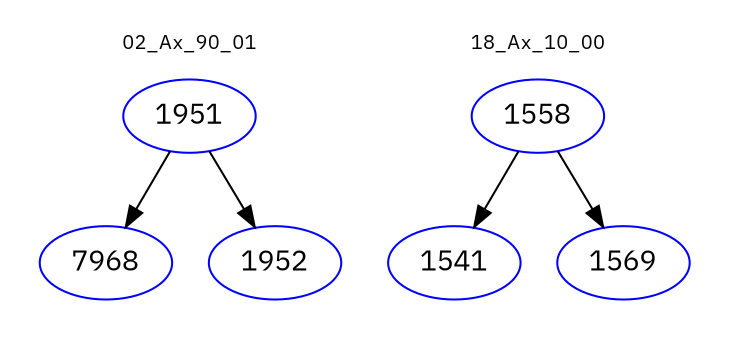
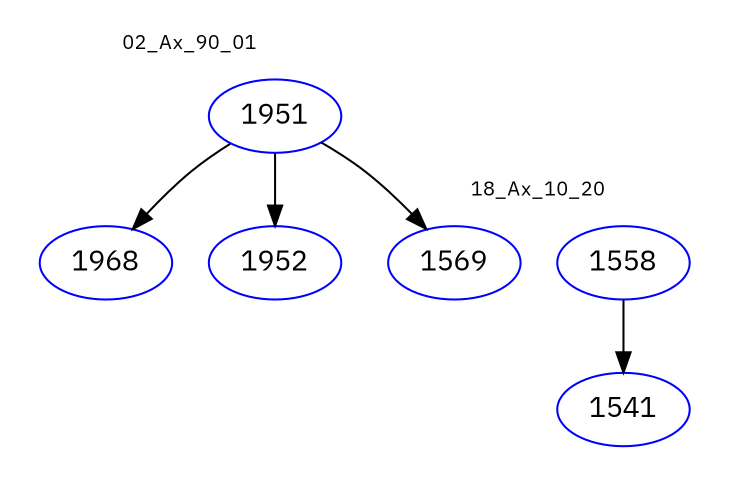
cluster "18_Ax_10_00": label "18_Ax_10_00" -> "18_Ax_10_20"
edge "1558" -> "1569": now "1951" -> "1569"
node "7968": label "7968" -> "1968"
